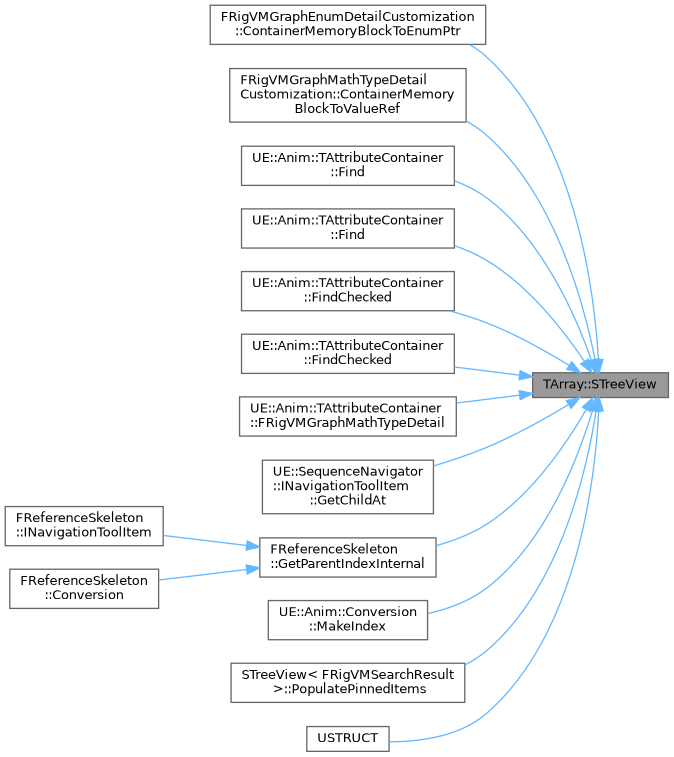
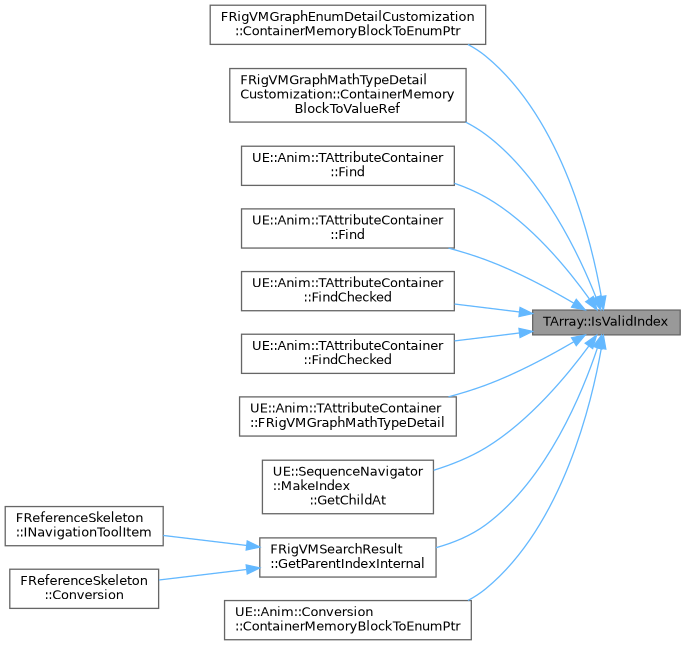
node "TArray::STreeView": label "TArray::STreeView" -> "TArray::IsValidIndex"
node "UE::SequenceNavigator ::INavigationToolItem ::GetChildAt": label "UE::SequenceNavigator ::INavigationToolItem ::GetChildAt" -> "UE::SequenceNavigator ::MakeIndex ::GetChildAt"
node "FReferenceSkeleton ::GetParentIndexInternal": label "FReferenceSkeleton ::GetParentIndexInternal" -> "FRigVMSearchResult ::GetParentIndexInternal"
node "UE::Anim::Conversion ::MakeIndex": label "UE::Anim::Conversion ::MakeIndex" -> "UE::Anim::Conversion ::ContainerMemoryBlockToEnumPtr"
node "STreeView< FRigVMSearchResult >::PopulatePinnedItems": removed
node "USTRUCT": removed
